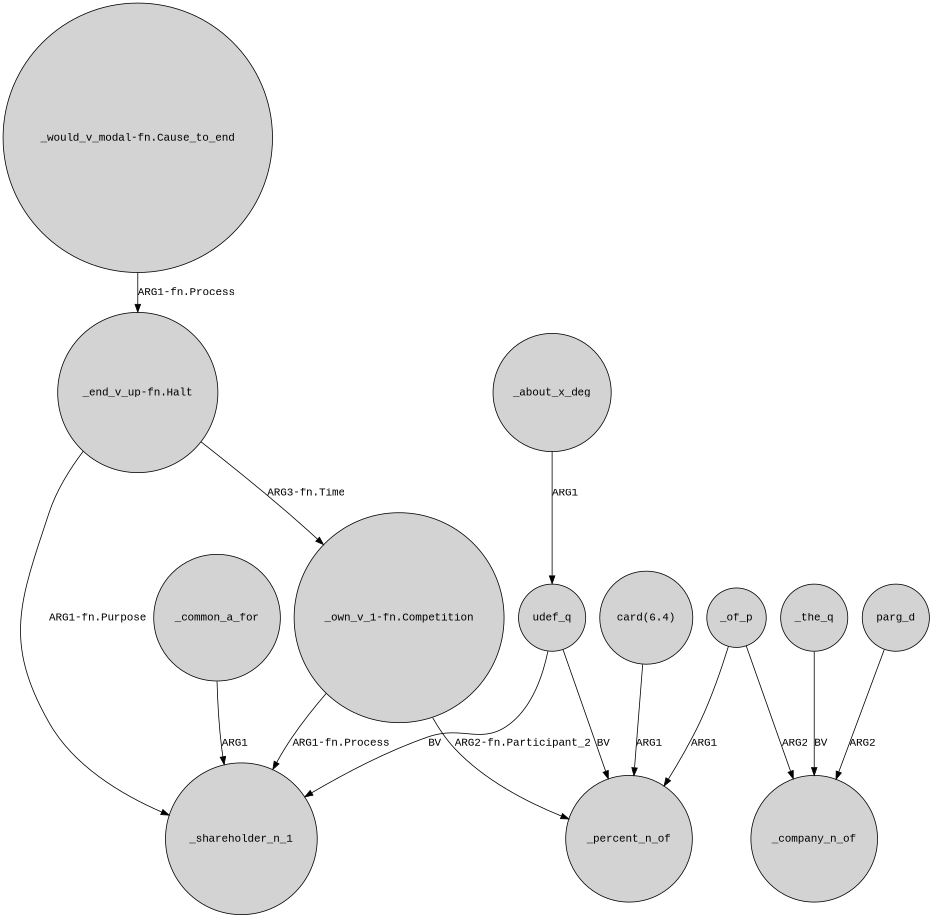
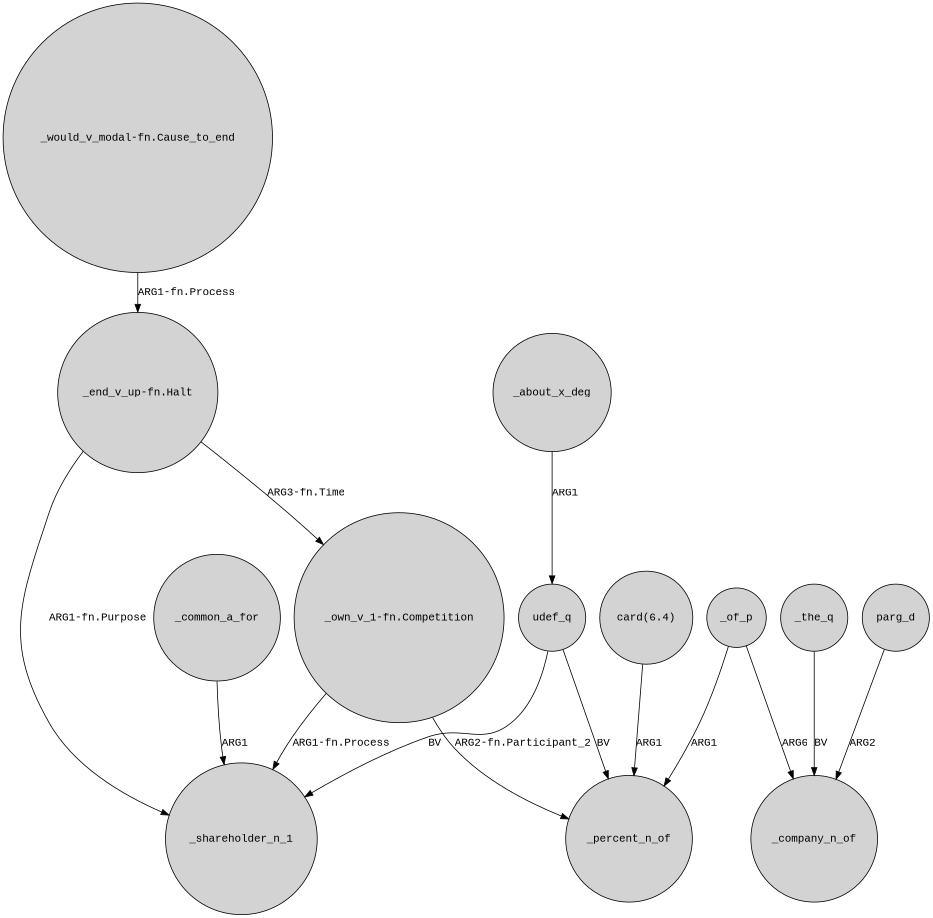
edge "_of_p" -> "_company_n_of": label "ARG2" -> "ARG6"
